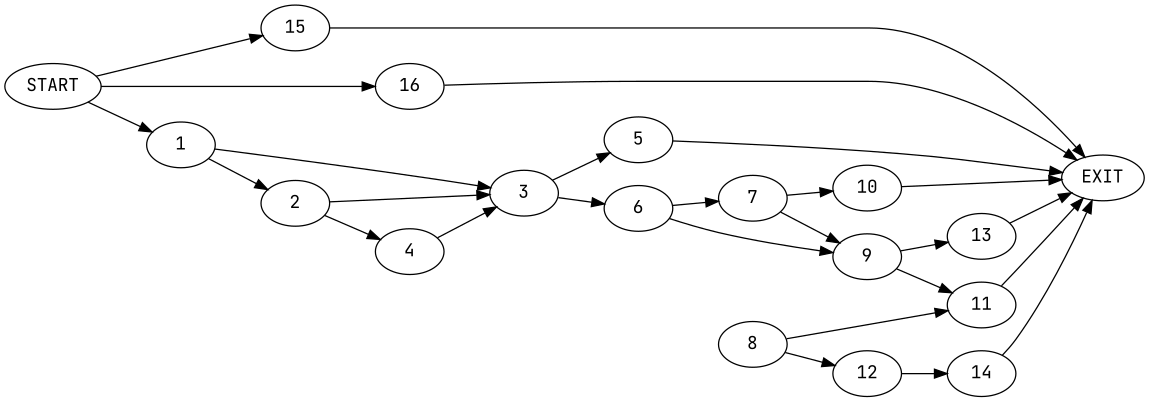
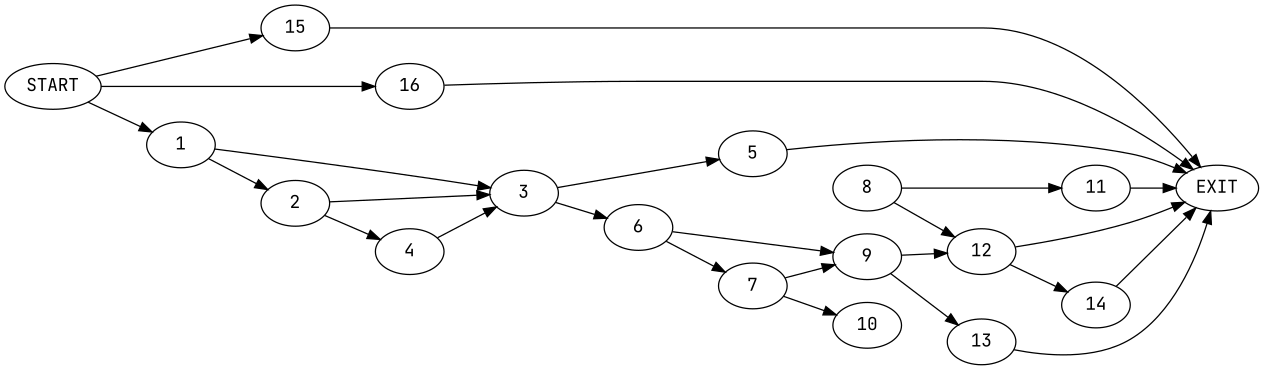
edge "10" -> "EXIT": now "12" -> "EXIT"
edge "9" -> "11": now "9" -> "12"
